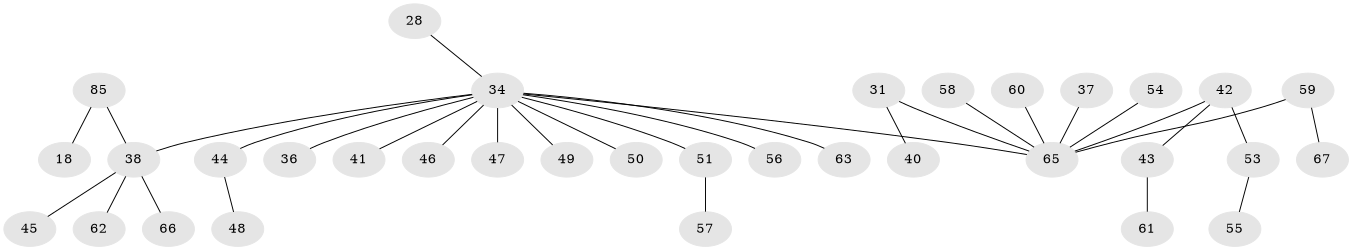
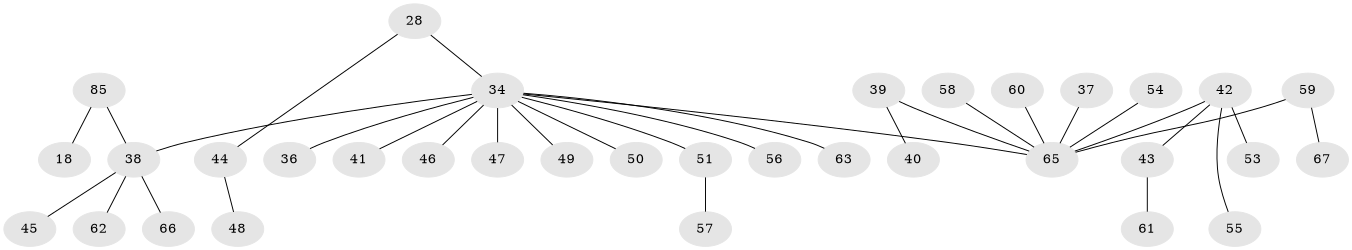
node "31": label "31" -> "39"
edge "34" -- "44": now "28" -- "44"
edge "53" -- "55": now "42" -- "55"
